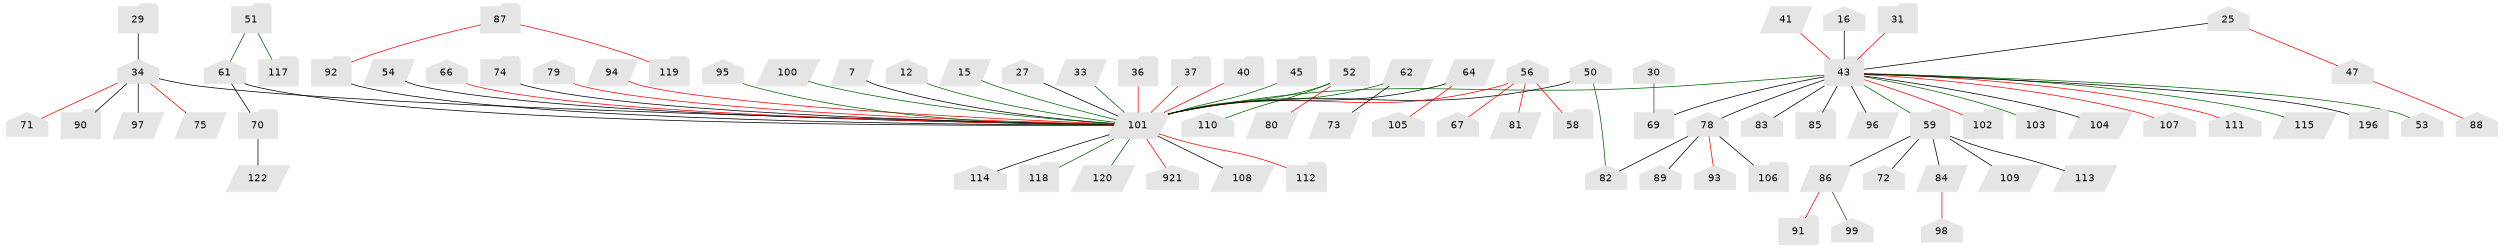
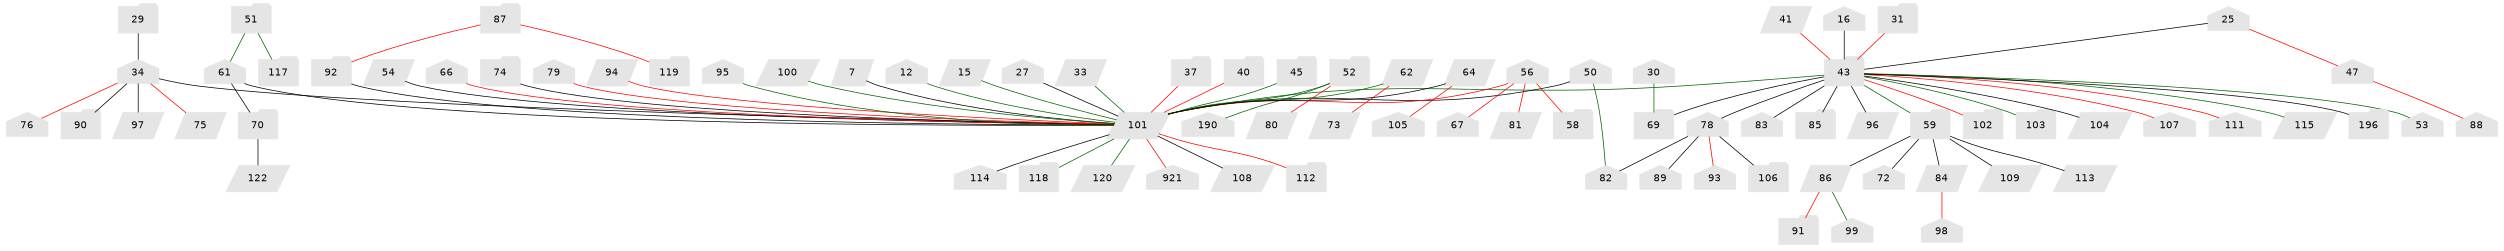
node "36": removed
edge "62" -- "73": color black -> red
node "71": label "71" -> "76"
node "110": label "110" -> "190"
